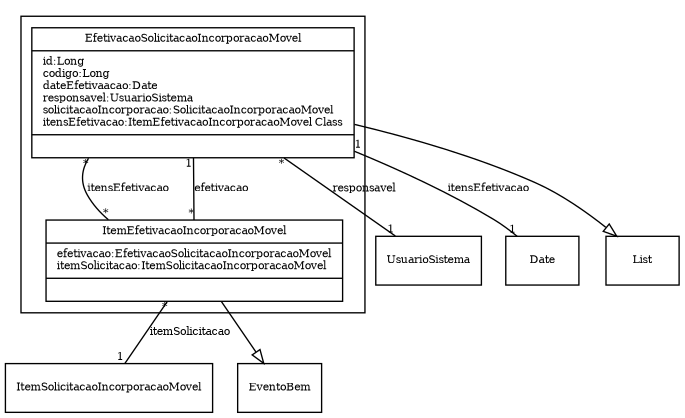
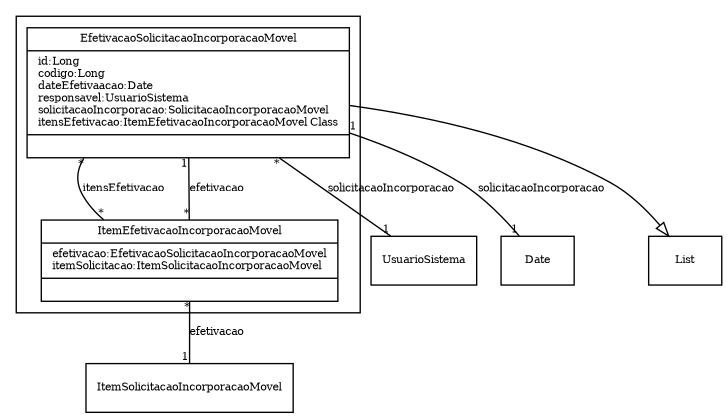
edge "EfetivacaoSolicitacaoIncorporacaoMovel" -- "UsuarioSistema": label "responsavel" -> "solicitacaoIncorporacao"
edge "EfetivacaoSolicitacaoIncorporacaoMovel" -- "Date": label "itensEfetivacao" -> "solicitacaoIncorporacao"
edge "ItemEfetivacaoIncorporacaoMovel" -- "ItemSolicitacaoIncorporacaoMovel": label "itemSolicitacao" -> "efetivacao"
node "EventoBem": removed
